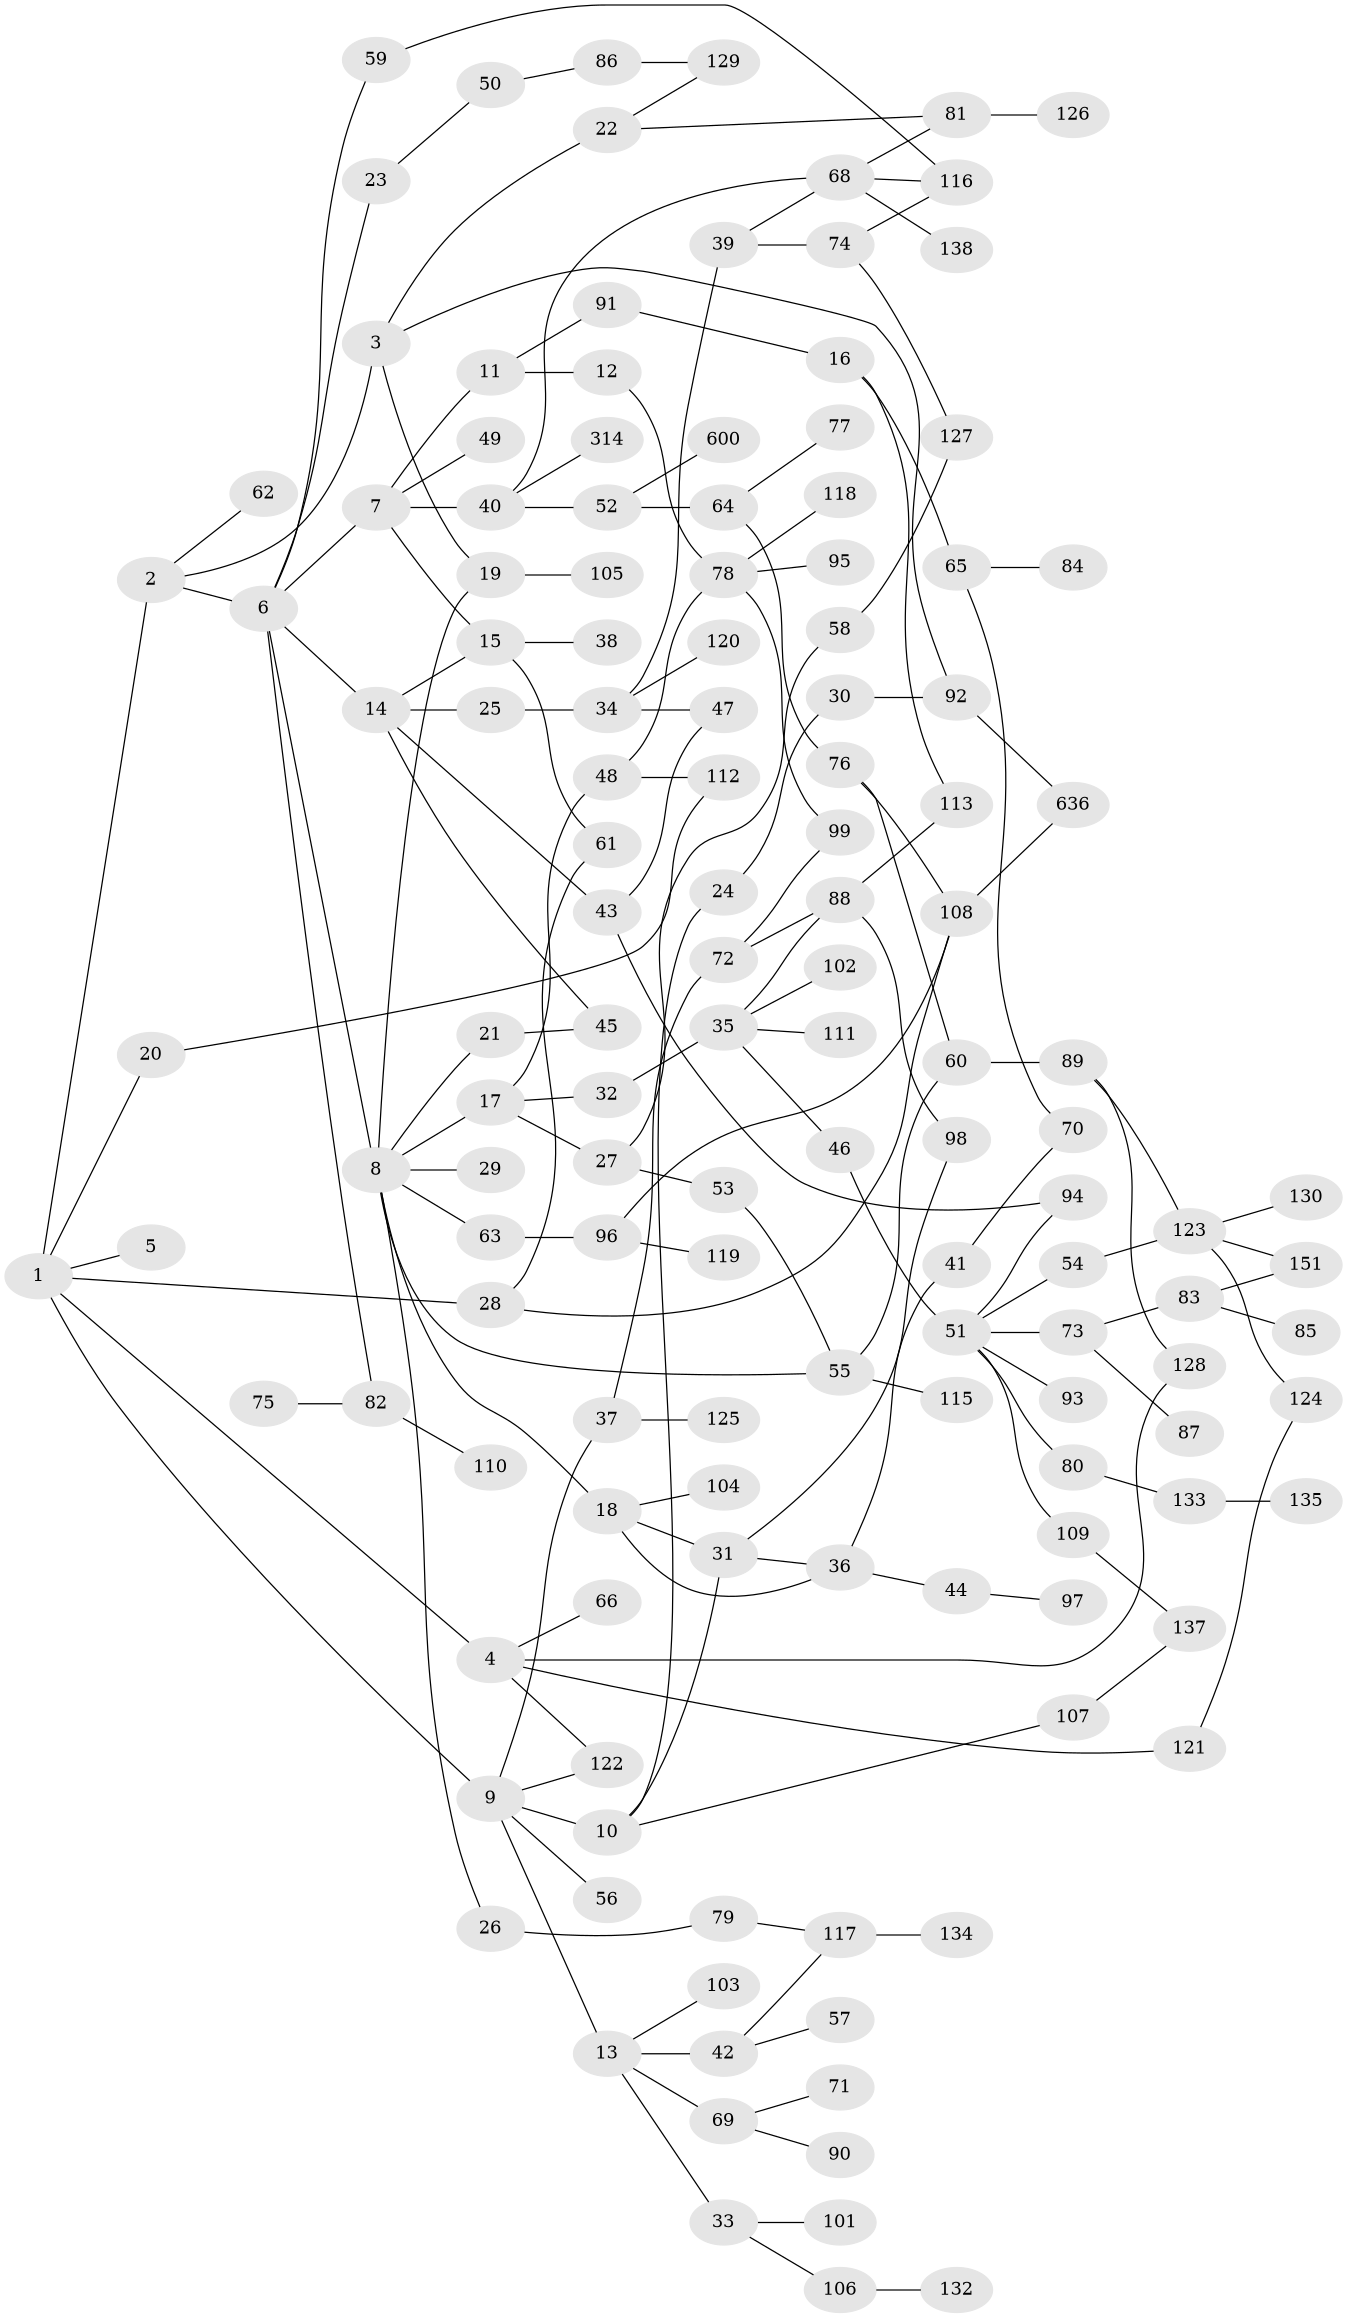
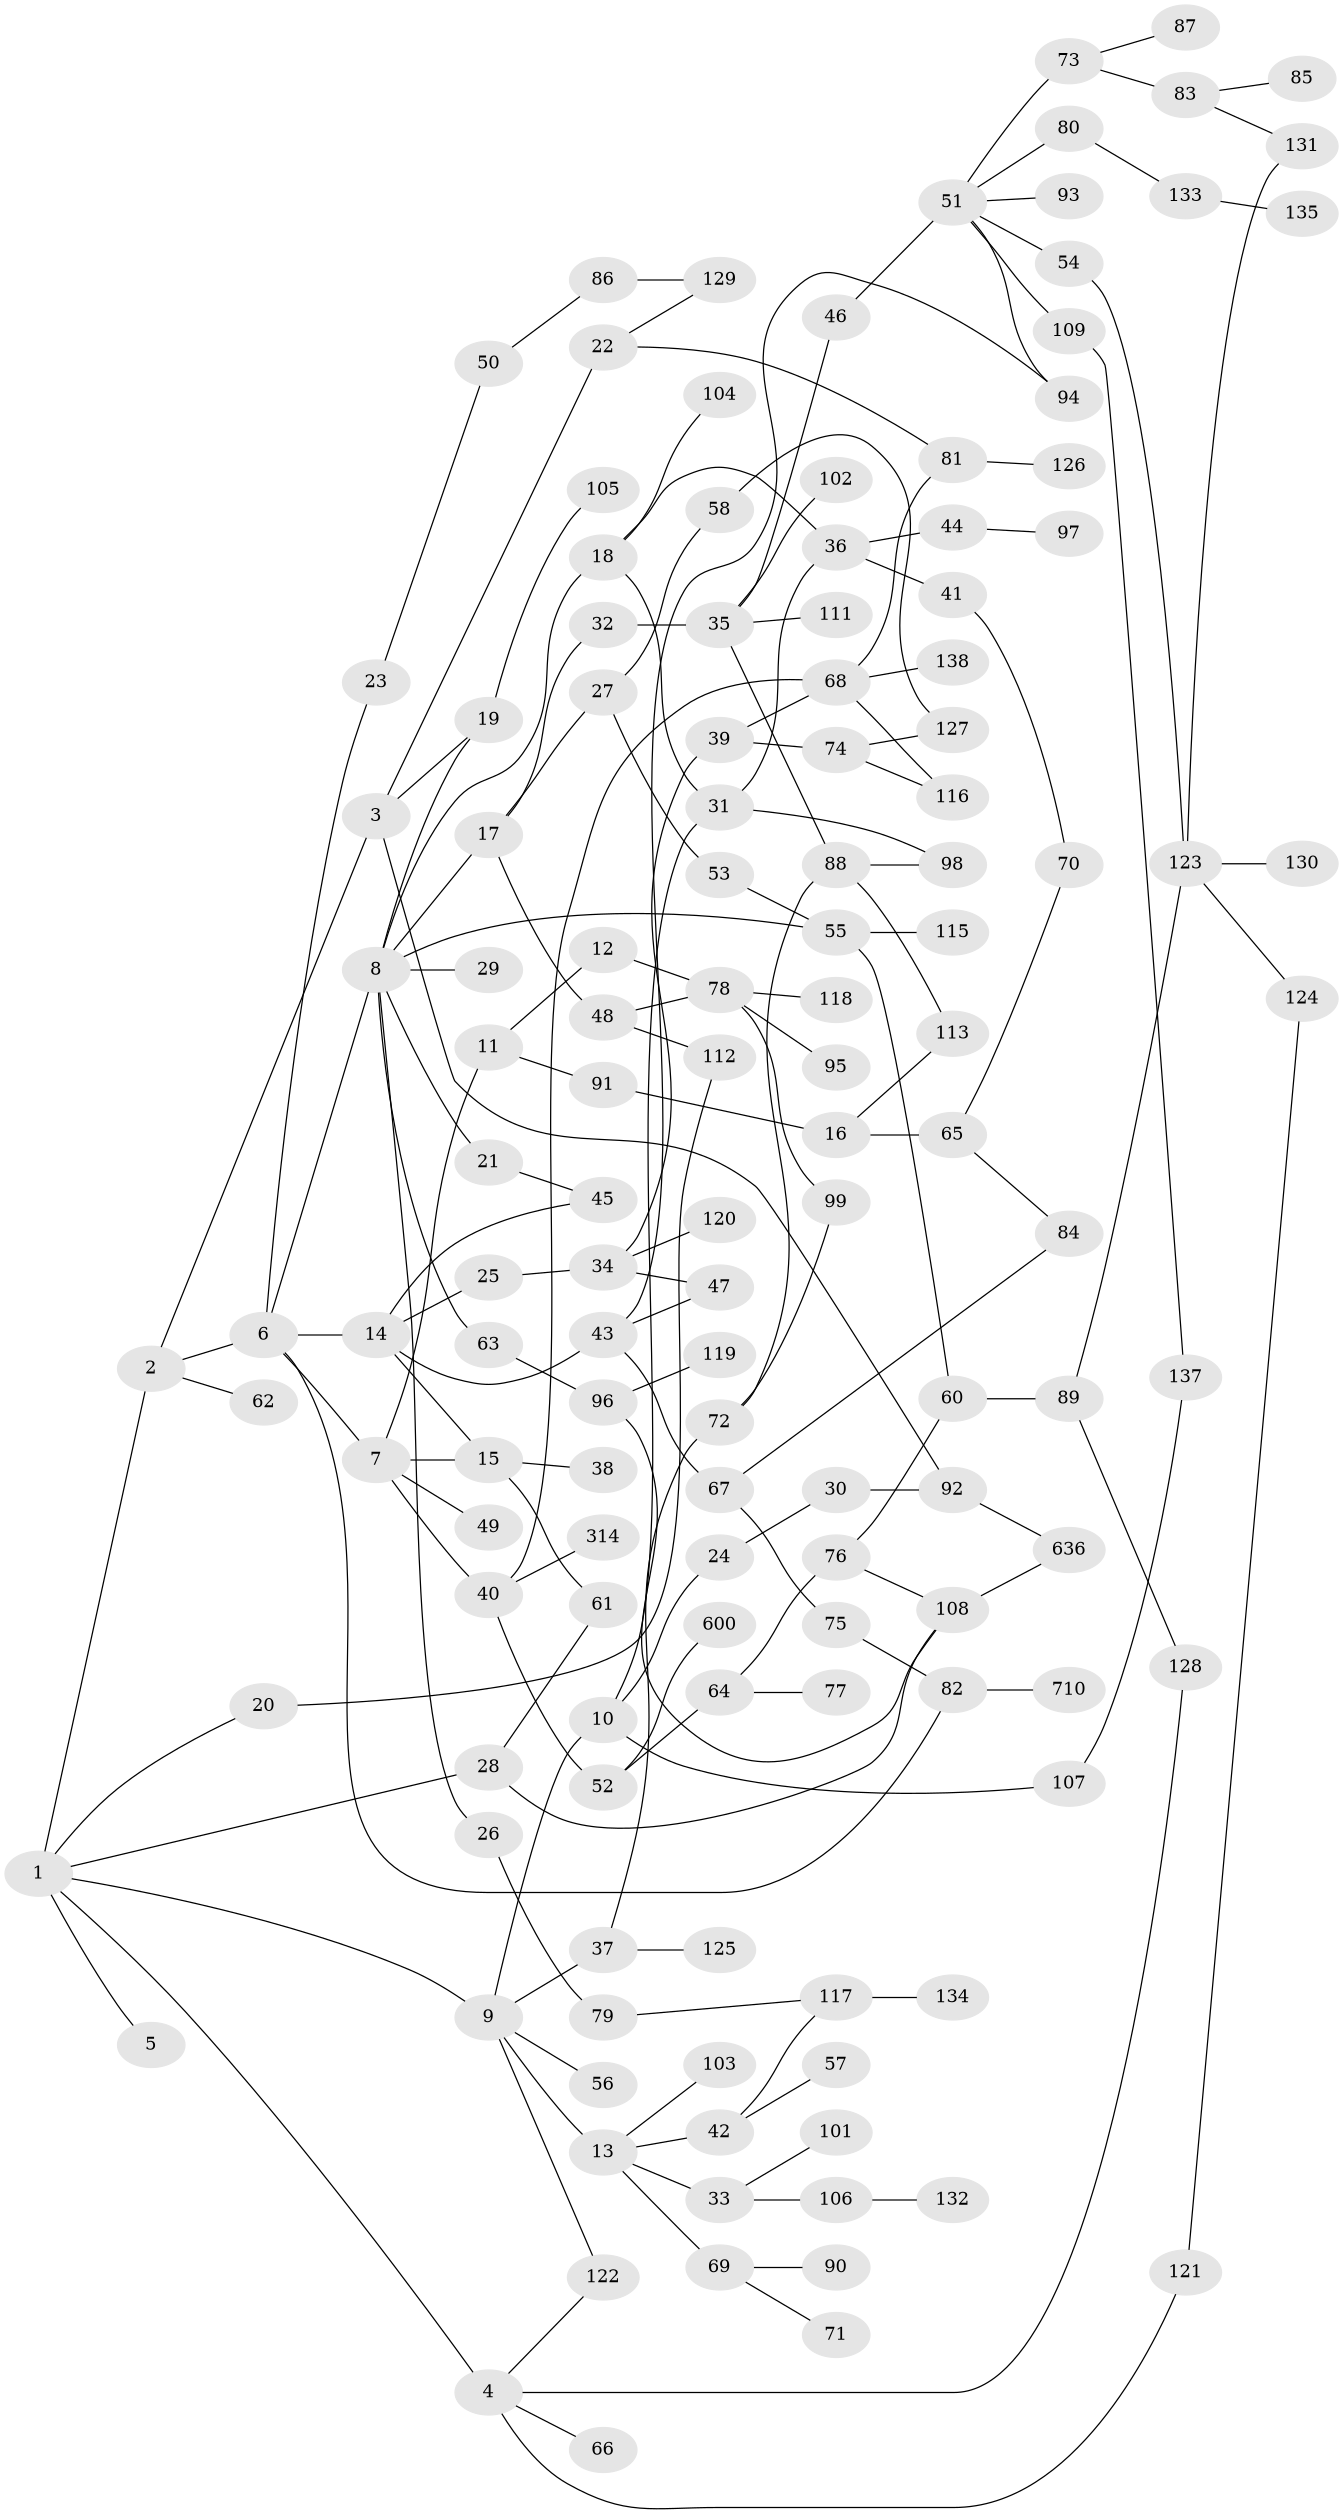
node "59": removed
node "151": label "151" -> "131"
node "110": label "110" -> "710"
node "67": added
